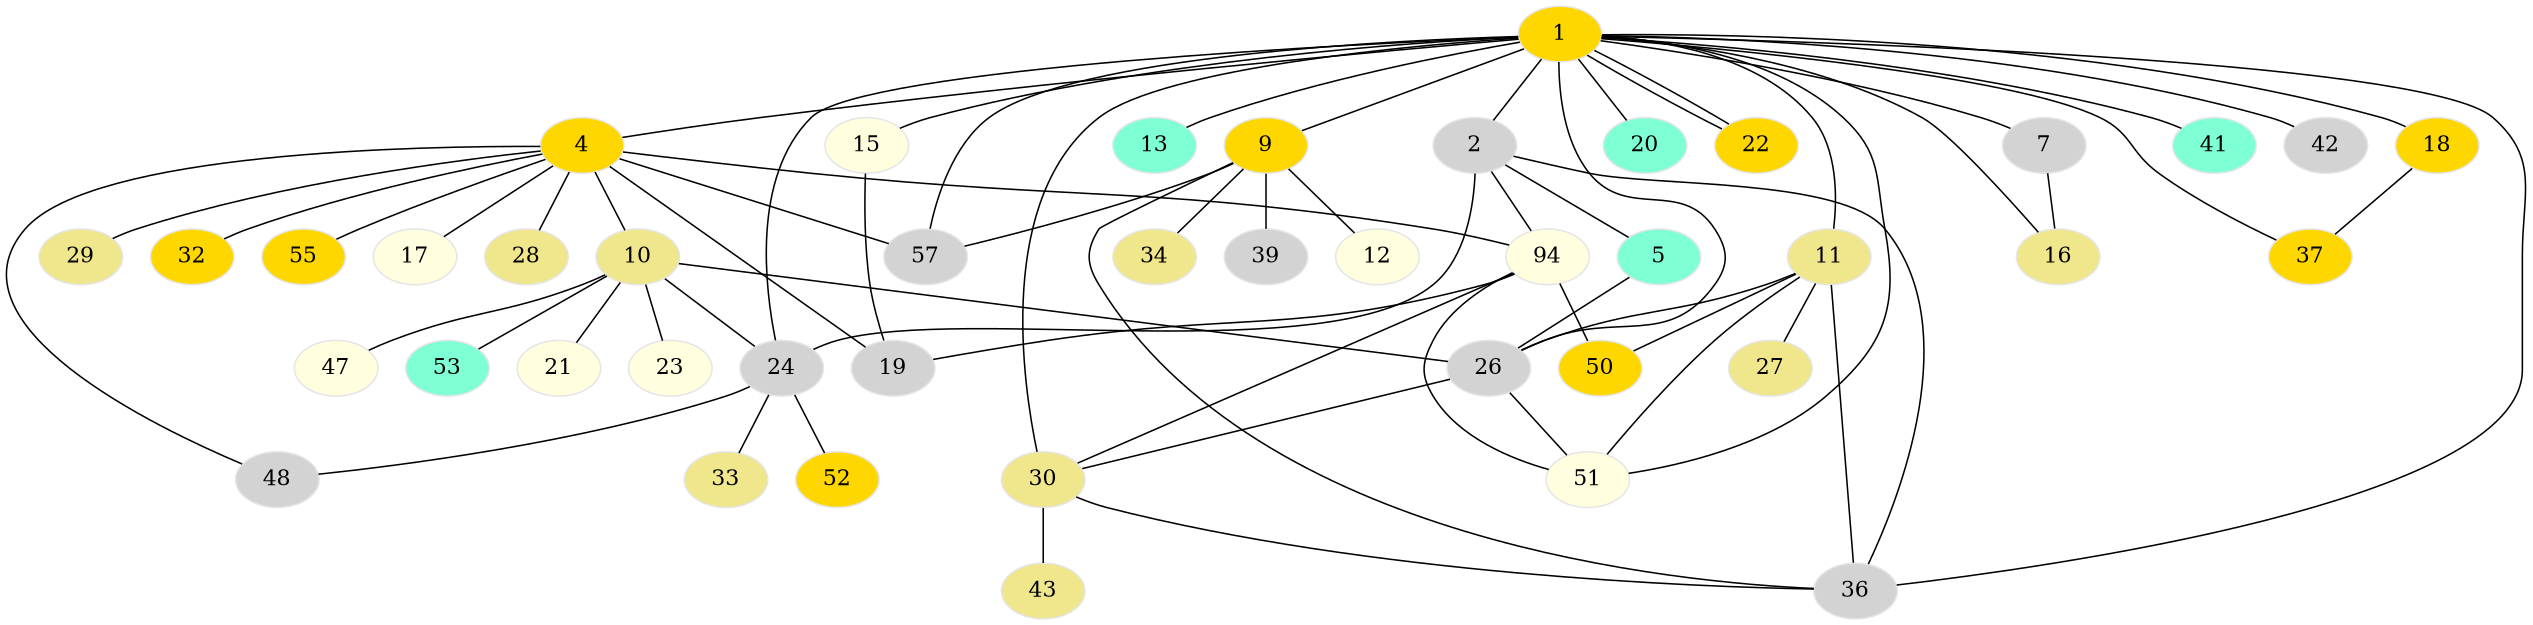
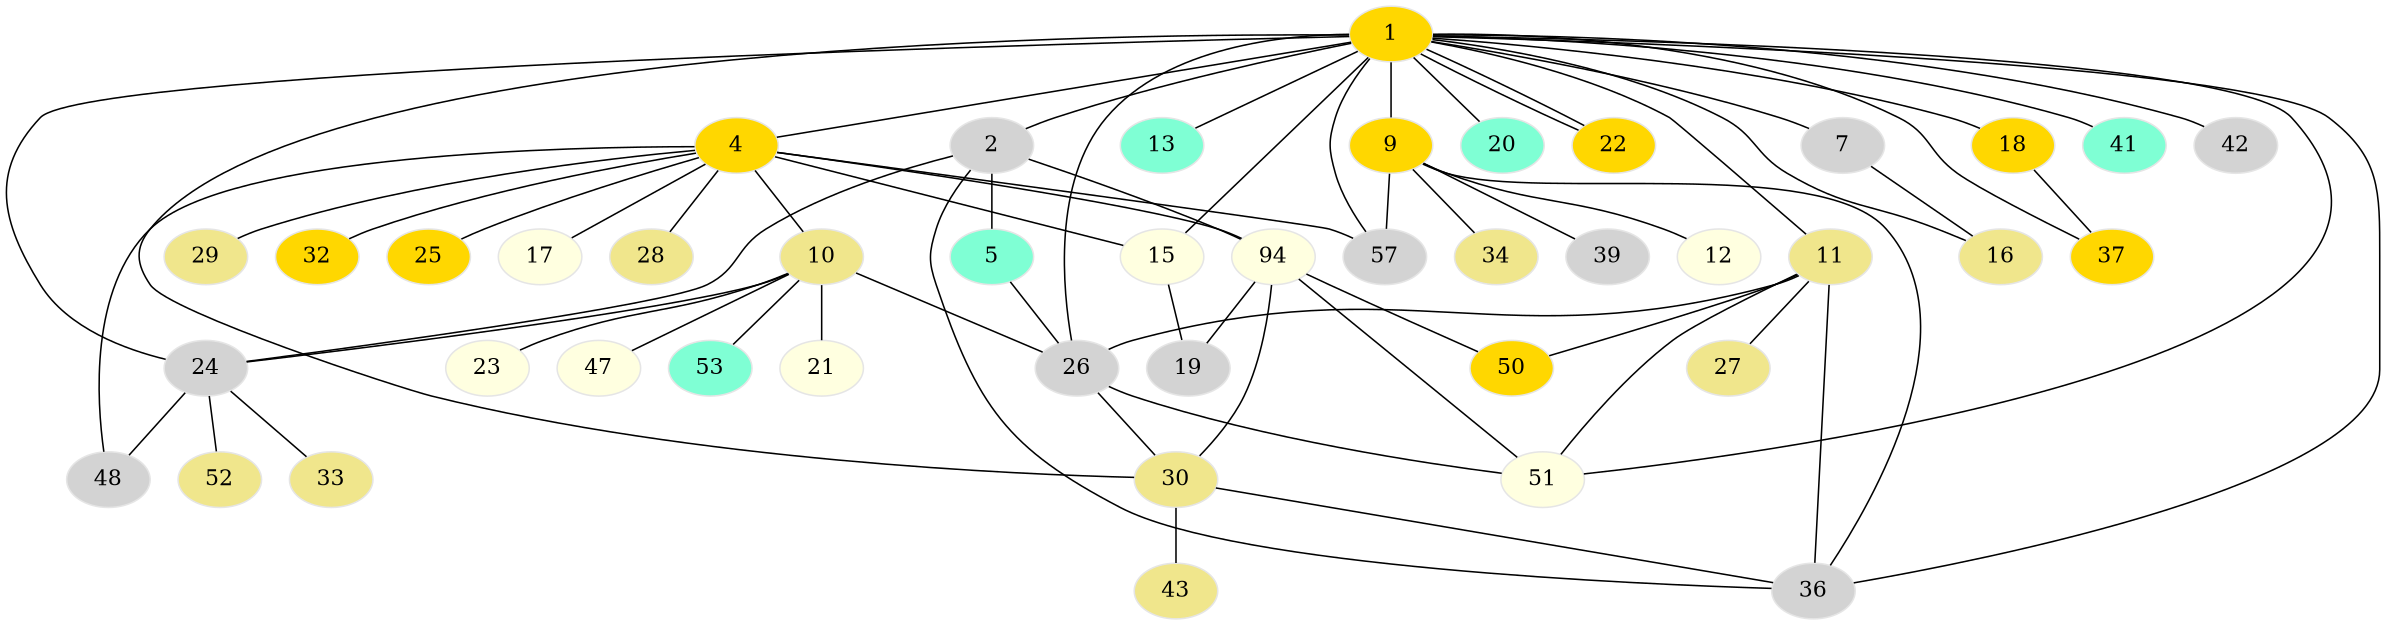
node "55": label "55" -> "25"
edge "4" -- "19": now "4" -- "15"
node "52": fillcolor gold -> khaki
